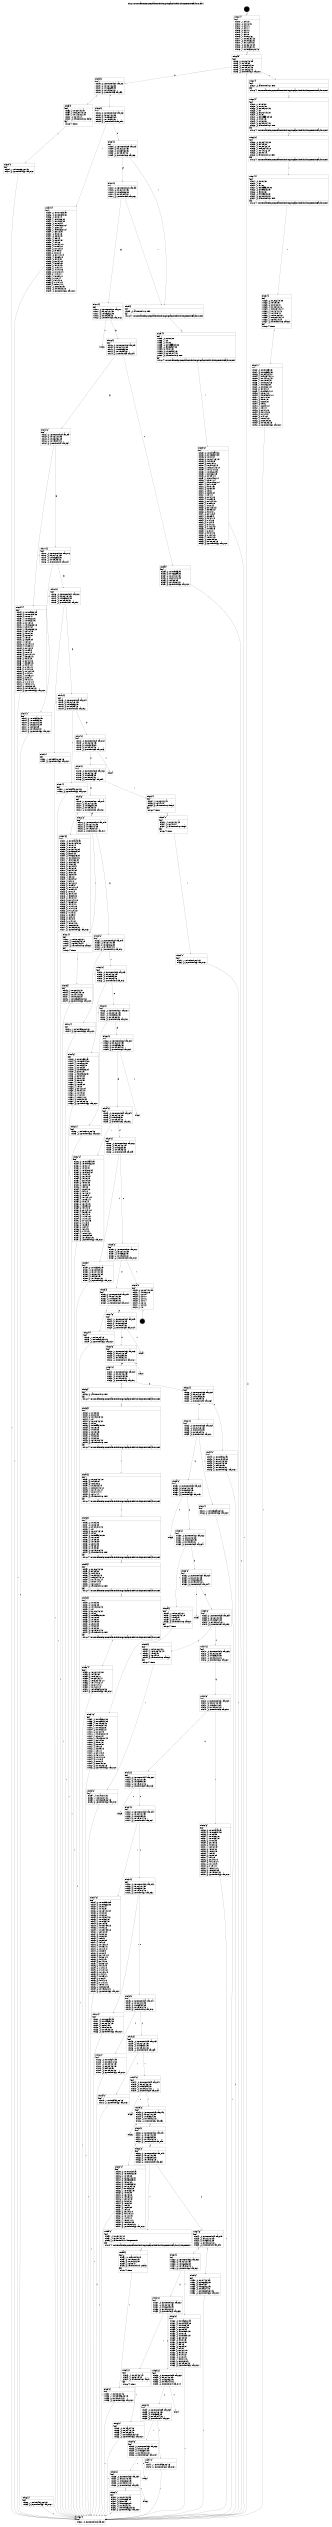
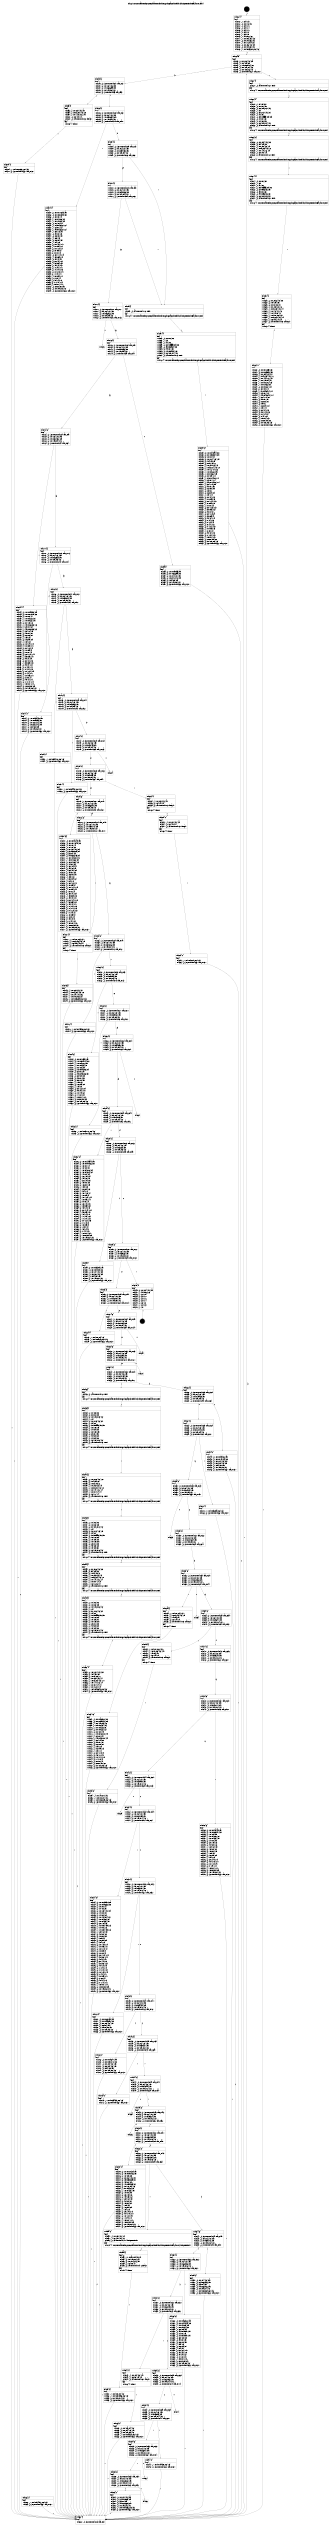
edge "0x4023bc [28]" -> "0x4026da [23]": now "0x4023d8 [28]" -> "0x4026da [23]"
